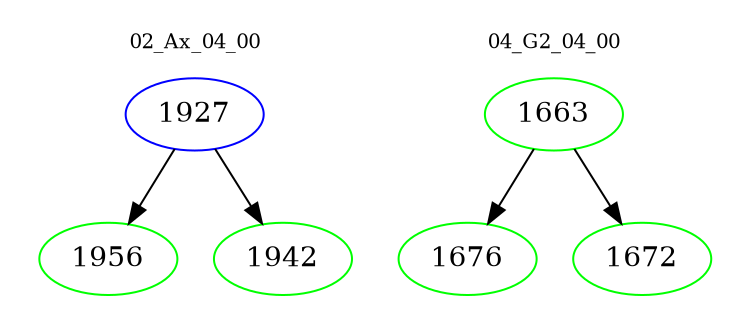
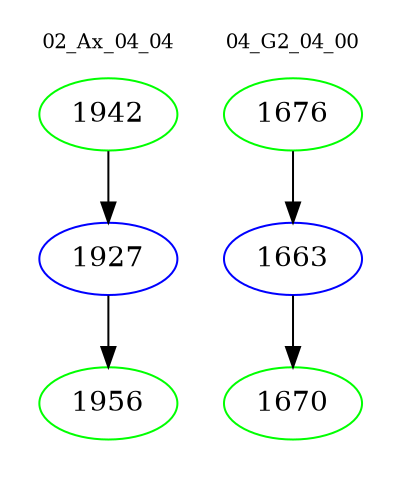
cluster "02_Ax_04_00": label "02_Ax_04_00" -> "02_Ax_04_04"
node "1663": color green -> blue
edge "1927" -> "1942": reversed
edge "1663" -> "1676": reversed
node "1672": label "1672" -> "1670"
